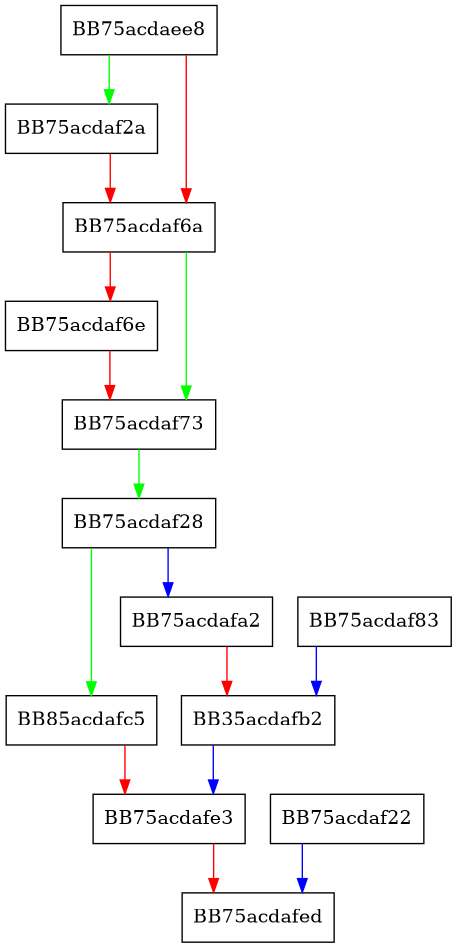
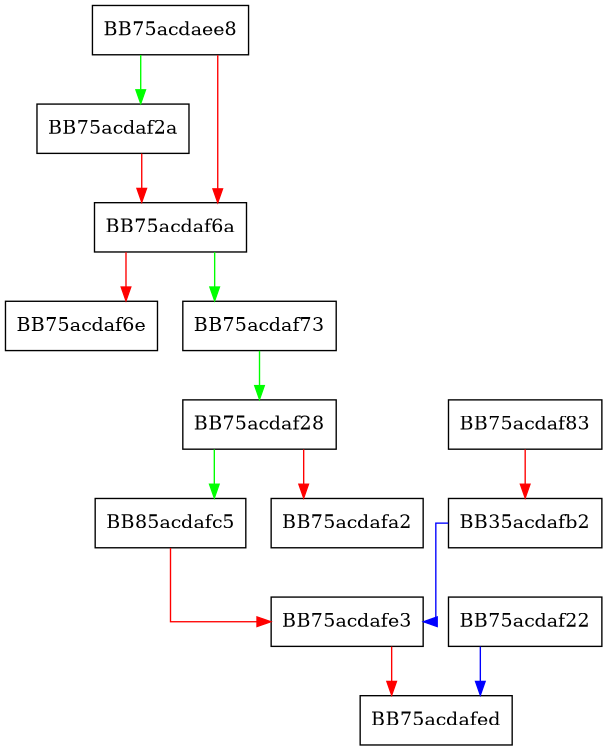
edge "BB75acdaf6e" -> "BB75acdaf73": removed
edge "BB75acdaf28" -> "BB75acdafa2": color blue -> red
edge "BB75acdafa2" -> "BB35acdafb2": removed
edge "BB75acdaf83" -> "BB35acdafb2": color blue -> red
